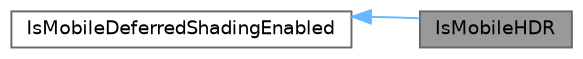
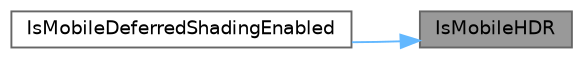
edge "IsMobileHDR" -> "IsMobileDeferredShadingEnabled": reversed
